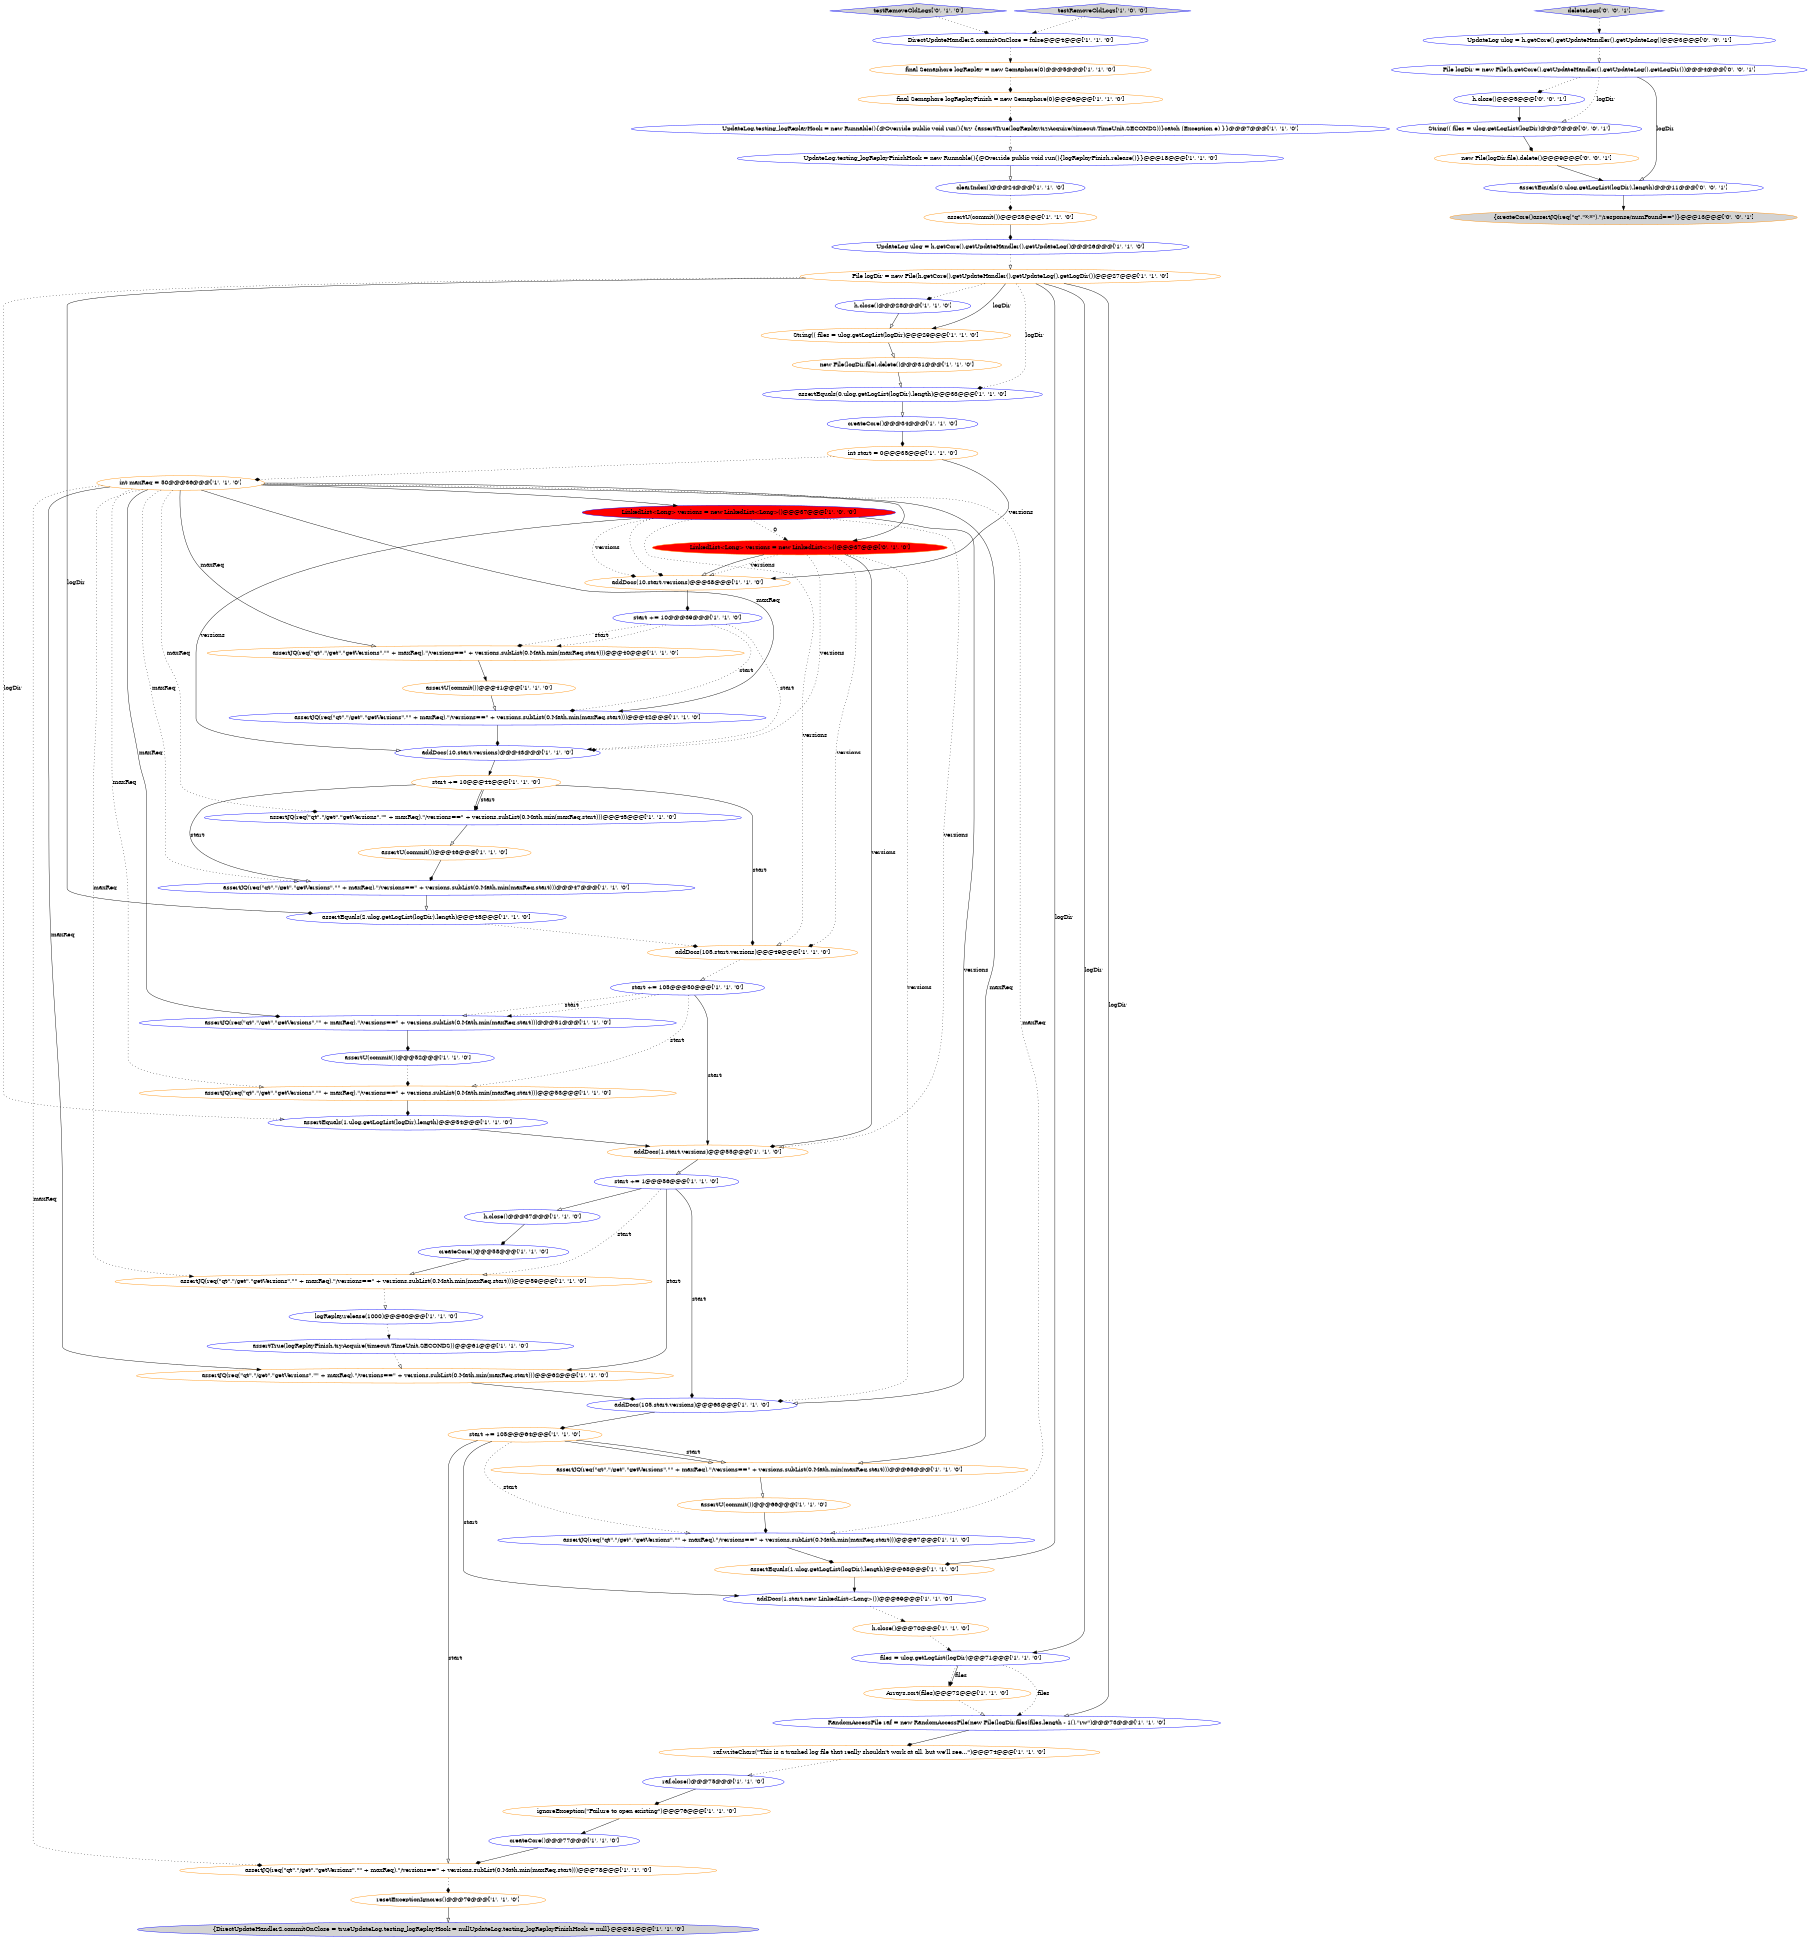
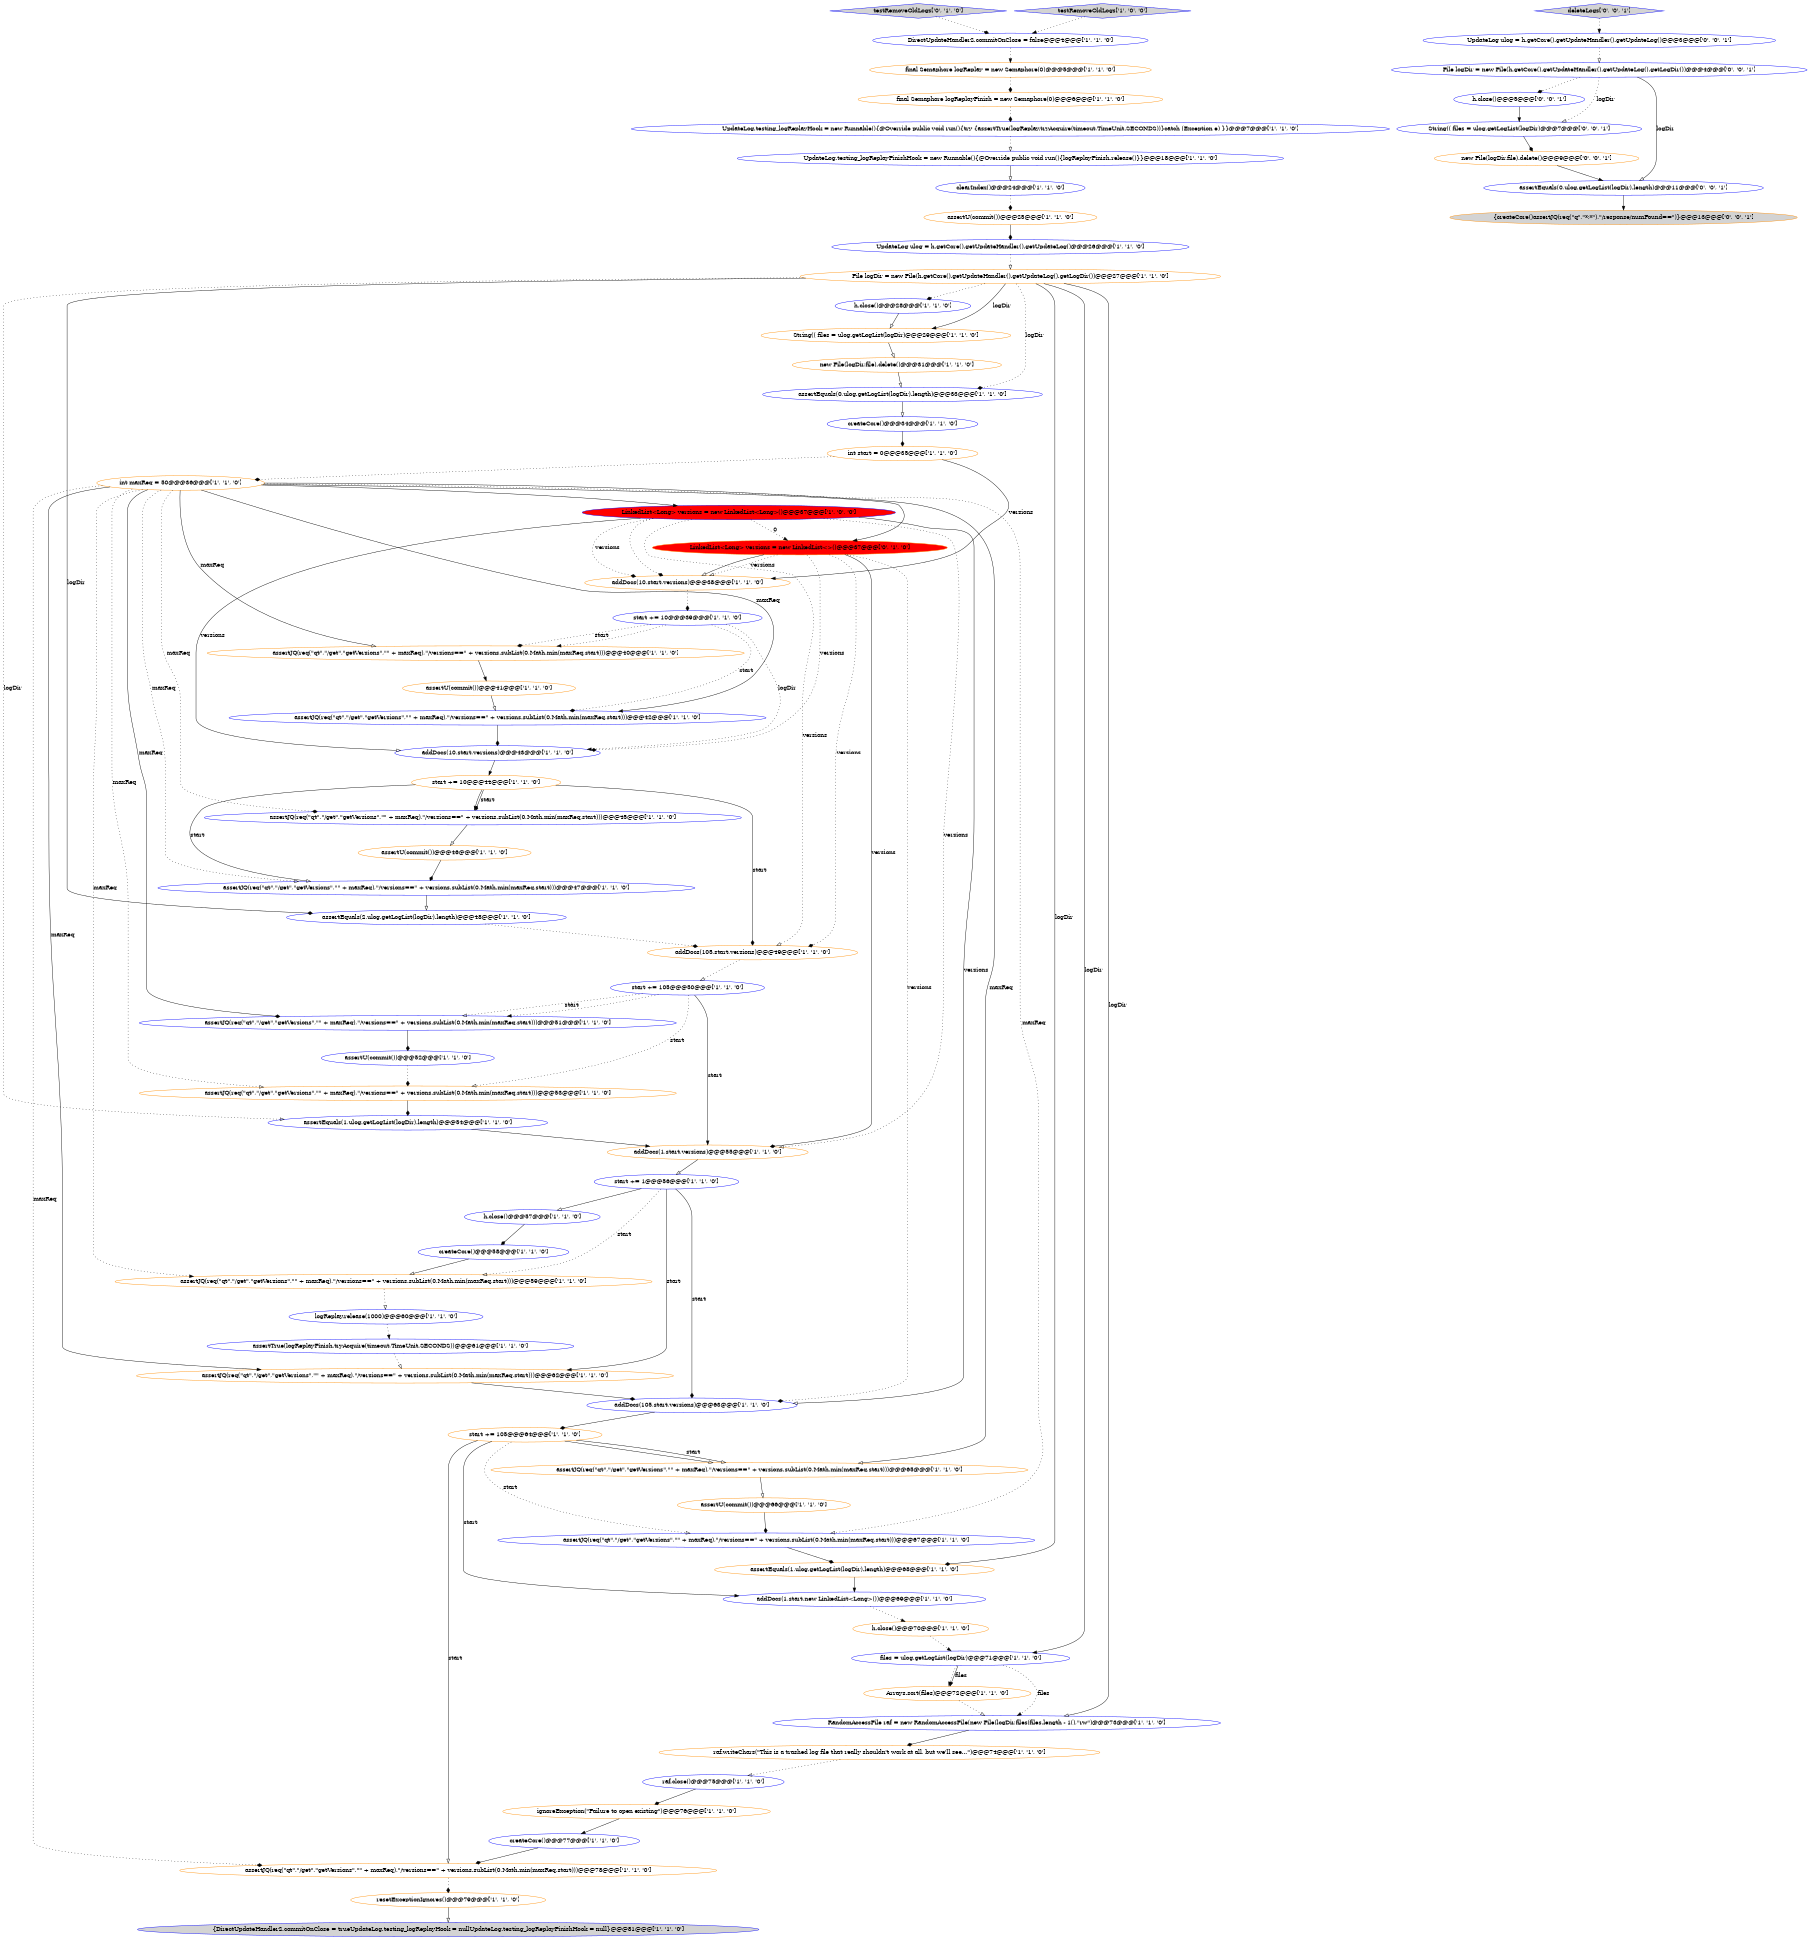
edge "addDocs(10,start,versions)@@@38@@@['1', '1', '0']" -> "start += 10@@@39@@@['1', '1', '0']": style solid -> dotted
edge "start += 10@@@39@@@['1', '1', '0']" -> "addDocs(10,start,versions)@@@43@@@['1', '1', '0']": label "start" -> "logDir"
